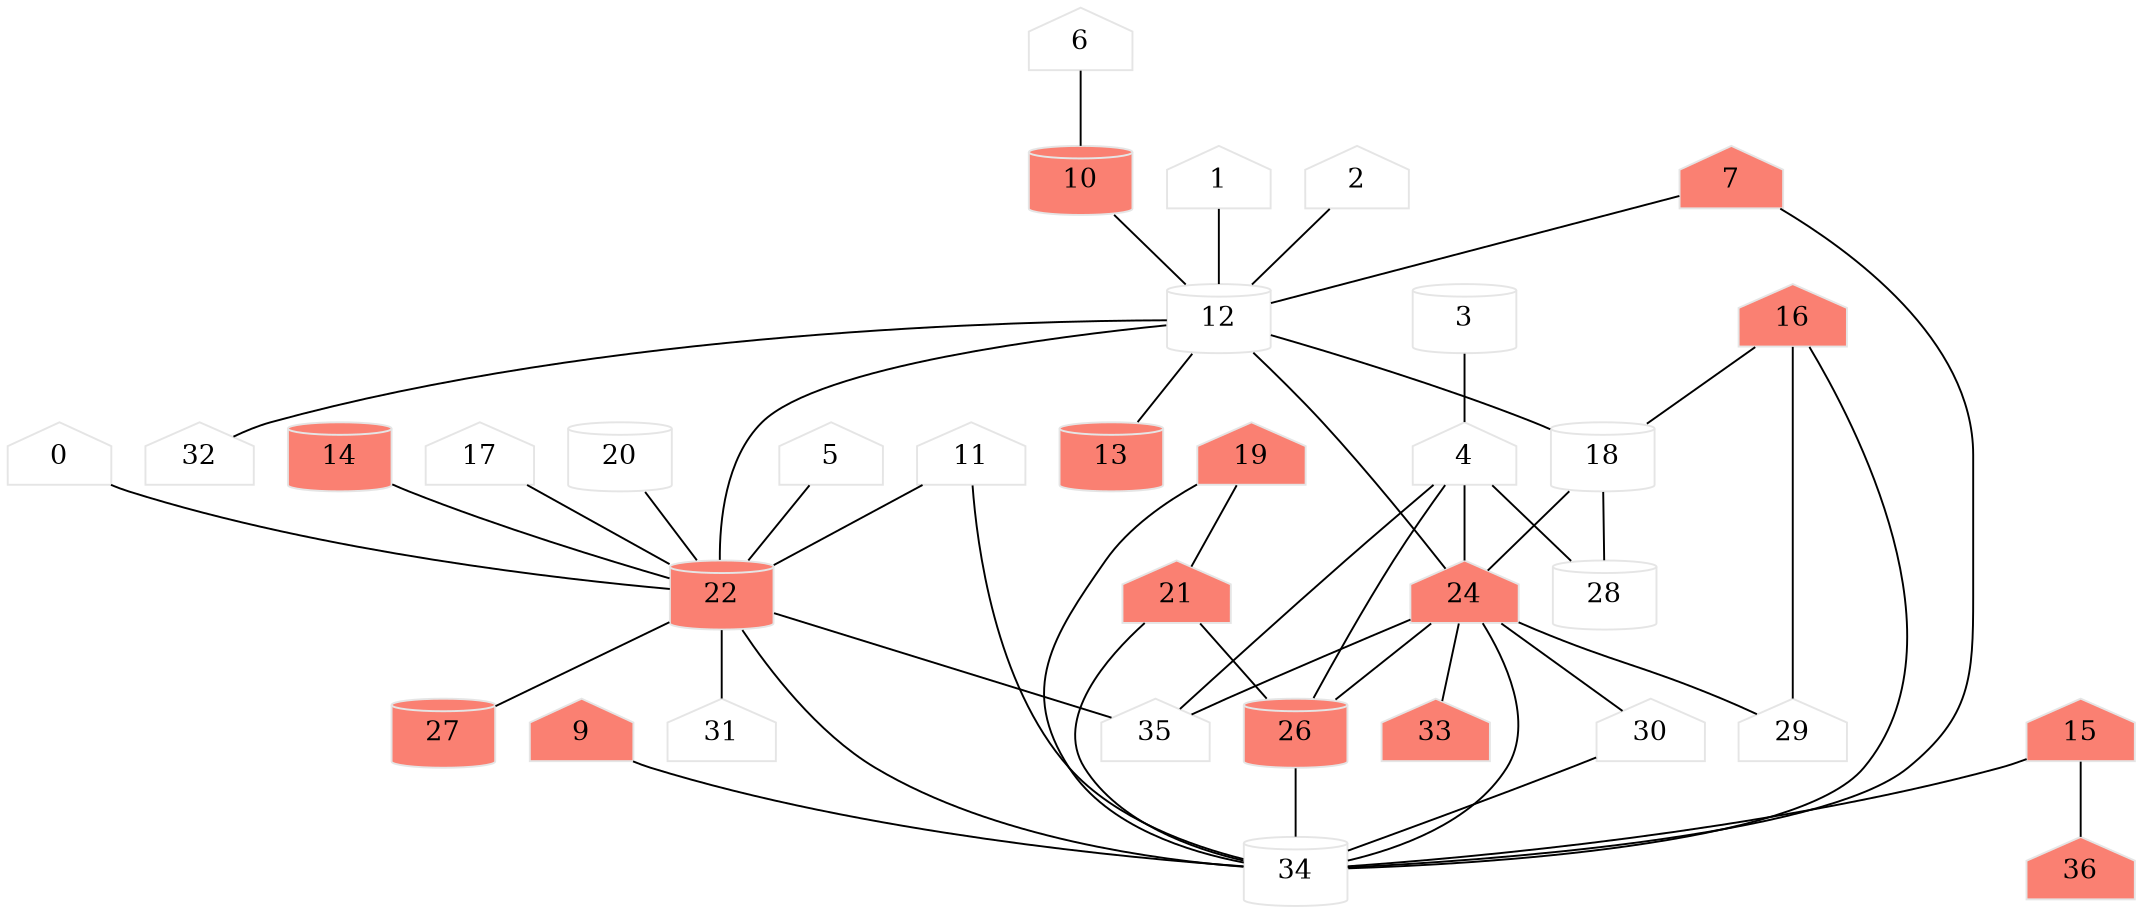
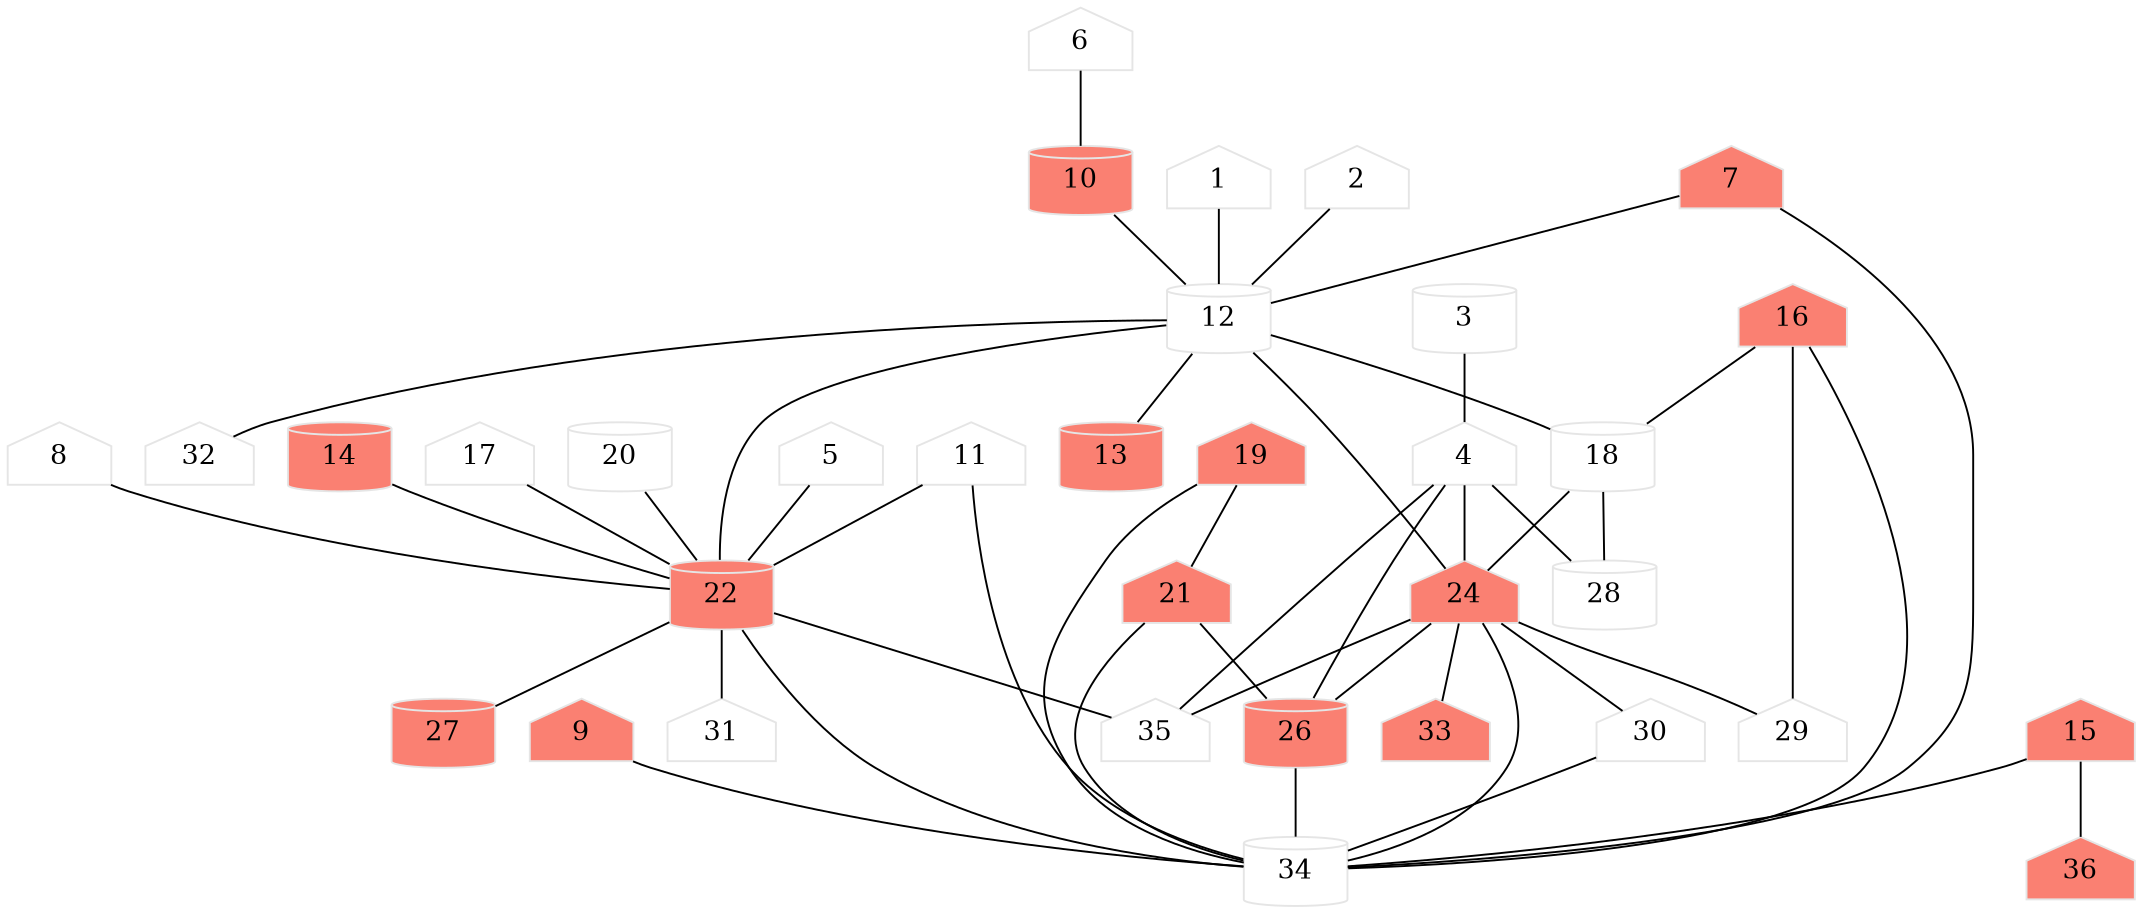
node "0": label "0" -> "8"
